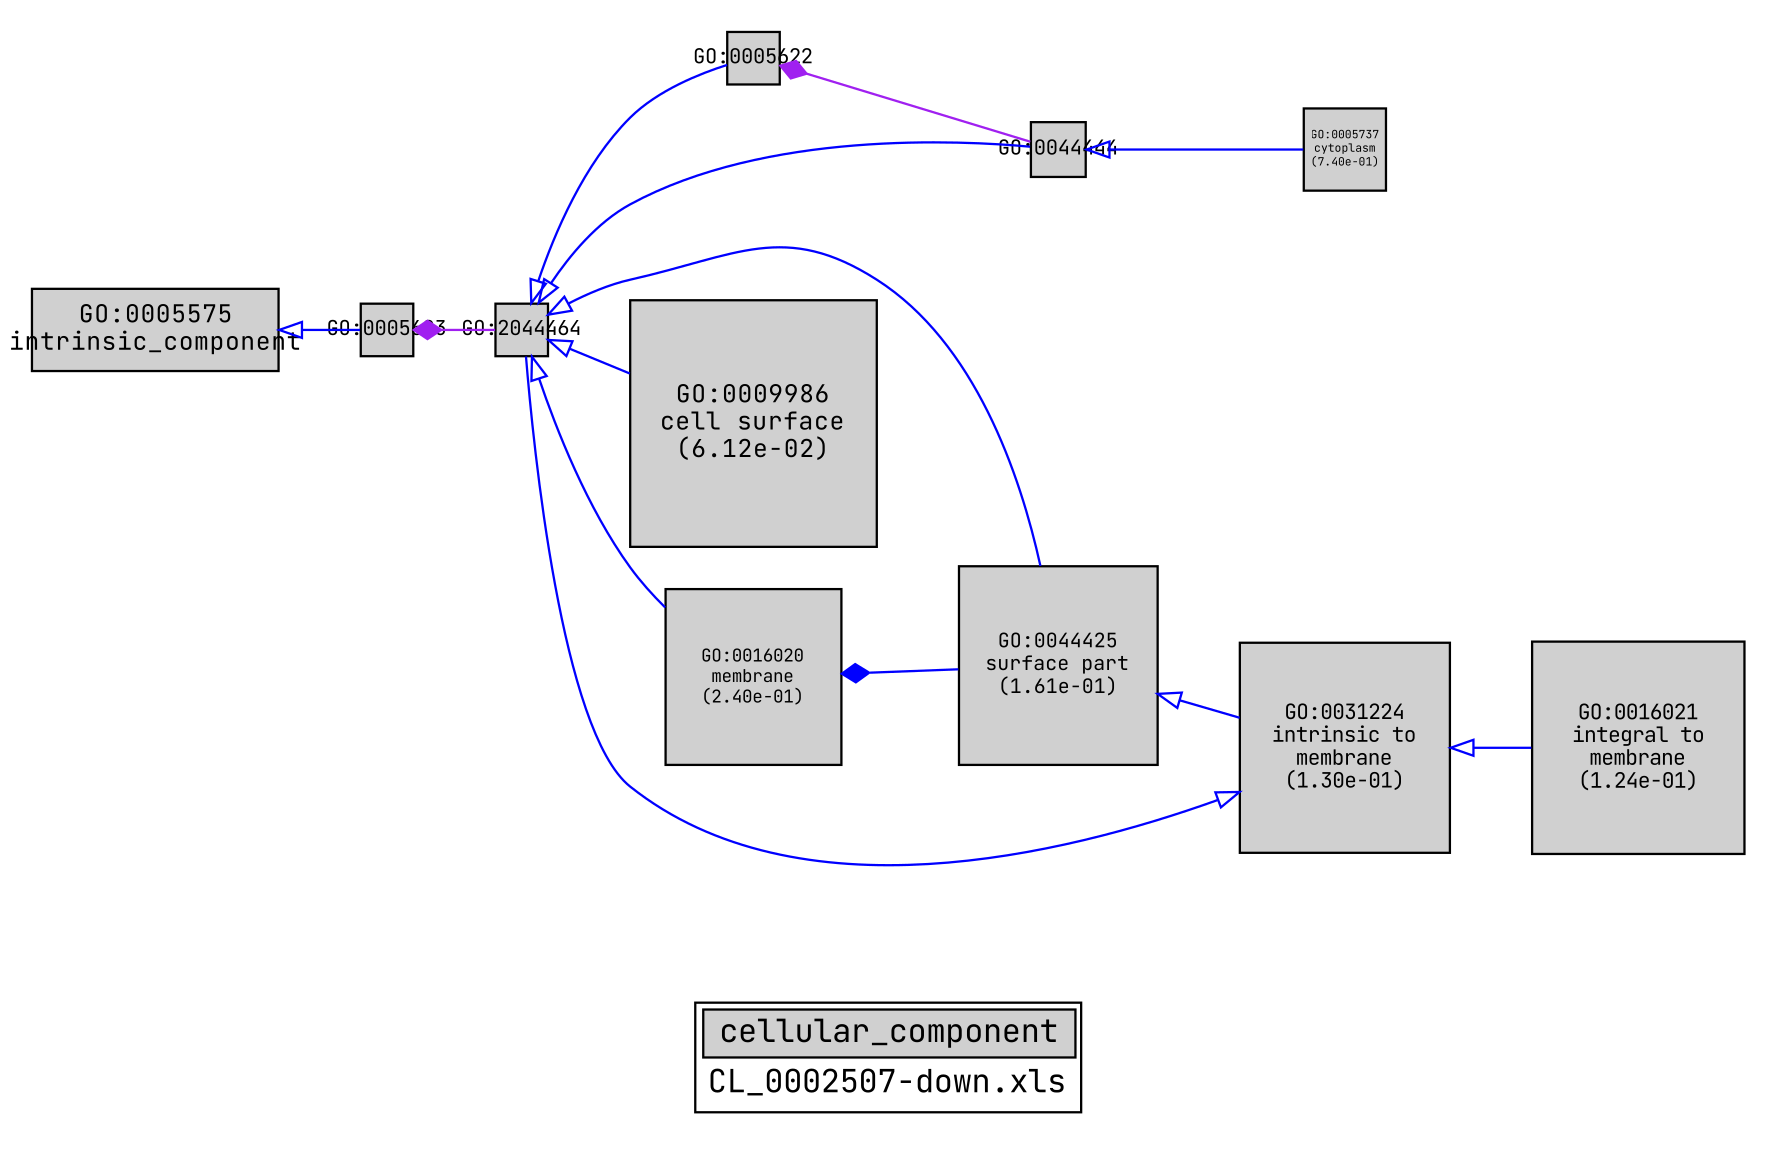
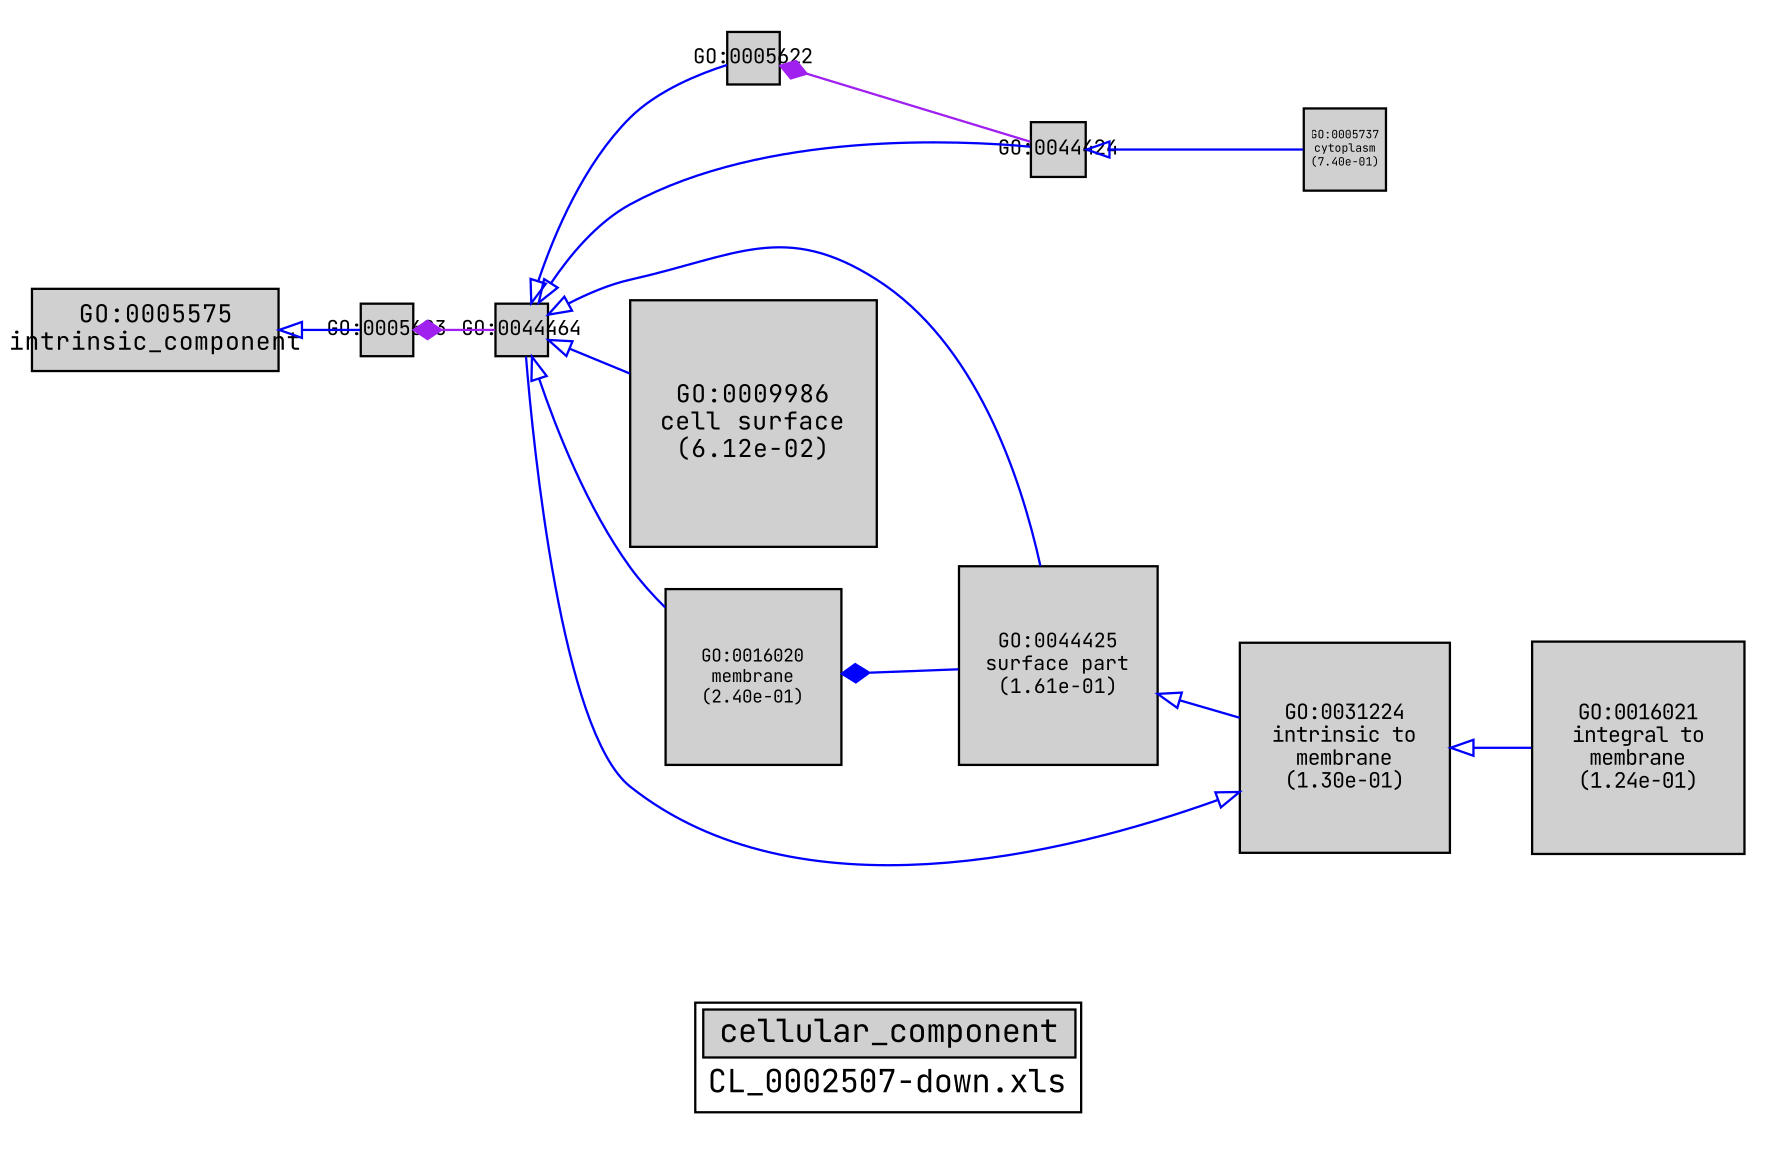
node "GO:0044444": label "GO:0044444" -> "GO:0044424"
node "GO:2044464": label "GO:2044464" -> "GO:0044464"
